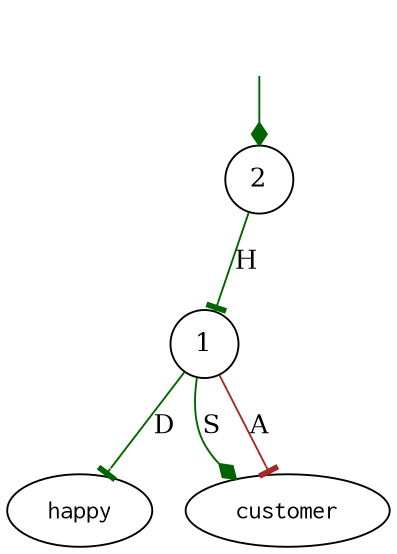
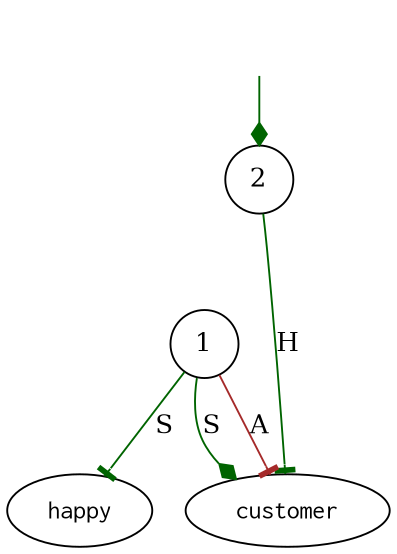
edge "2" -> "1": now "2" -> "customer"
edge "1" -> "happy": label "D" -> "S"
